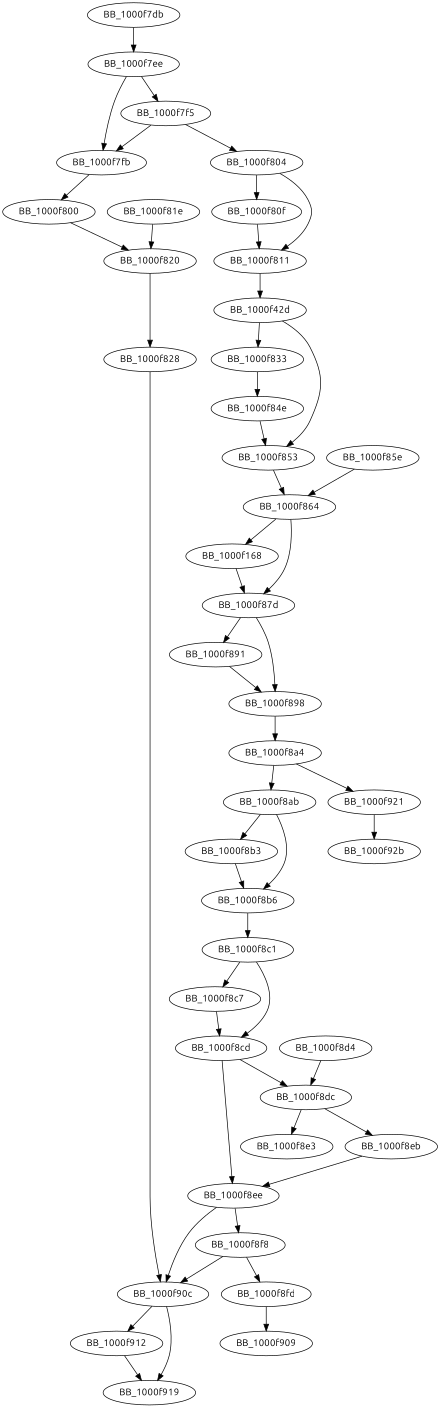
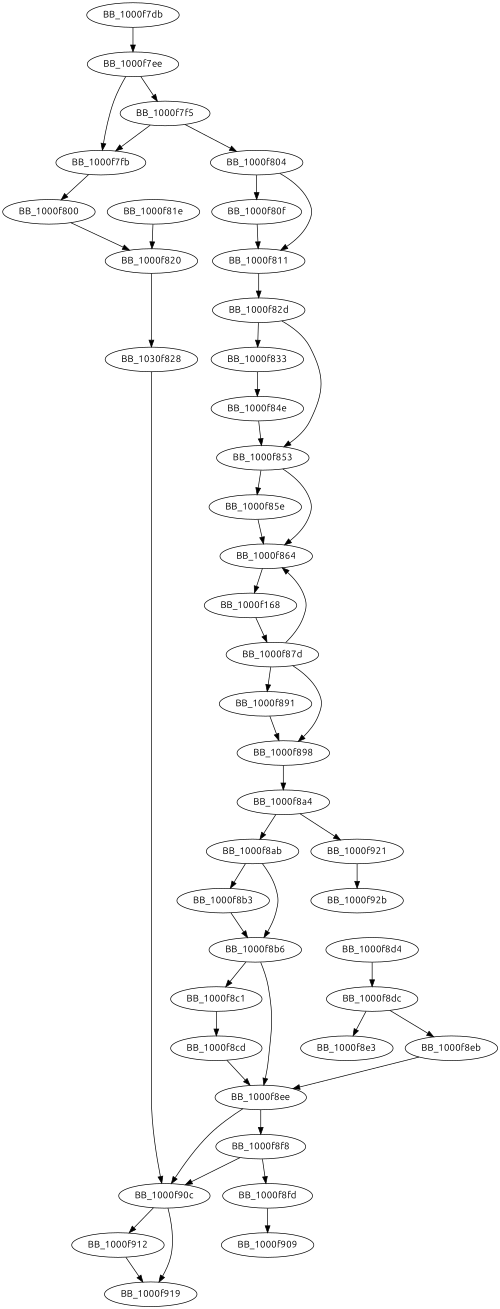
node "BB_1000f42d": label "BB_1000f42d" -> "BB_1000f82d"
node "BB_1000f828": label "BB_1000f828" -> "BB_1030f828"
edge "BB_1000f853" -> "BB_1000f85e": added
edge "BB_1000f864" -> "BB_1000f87d": reversed
node "BB_1000f8c7": removed
edge "BB_1000f8b6" -> "BB_1000f8ee": added
edge "BB_1000f8cd" -> "BB_1000f8dc": removed
